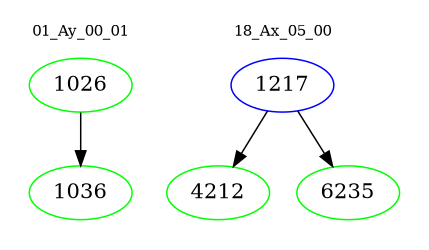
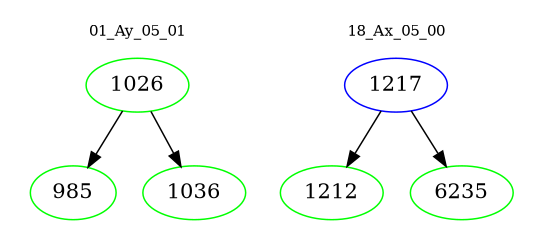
cluster "01_Ay_00_01": label "01_Ay_00_01" -> "01_Ay_05_01"
node "985": added
node "4212": label "4212" -> "1212"
